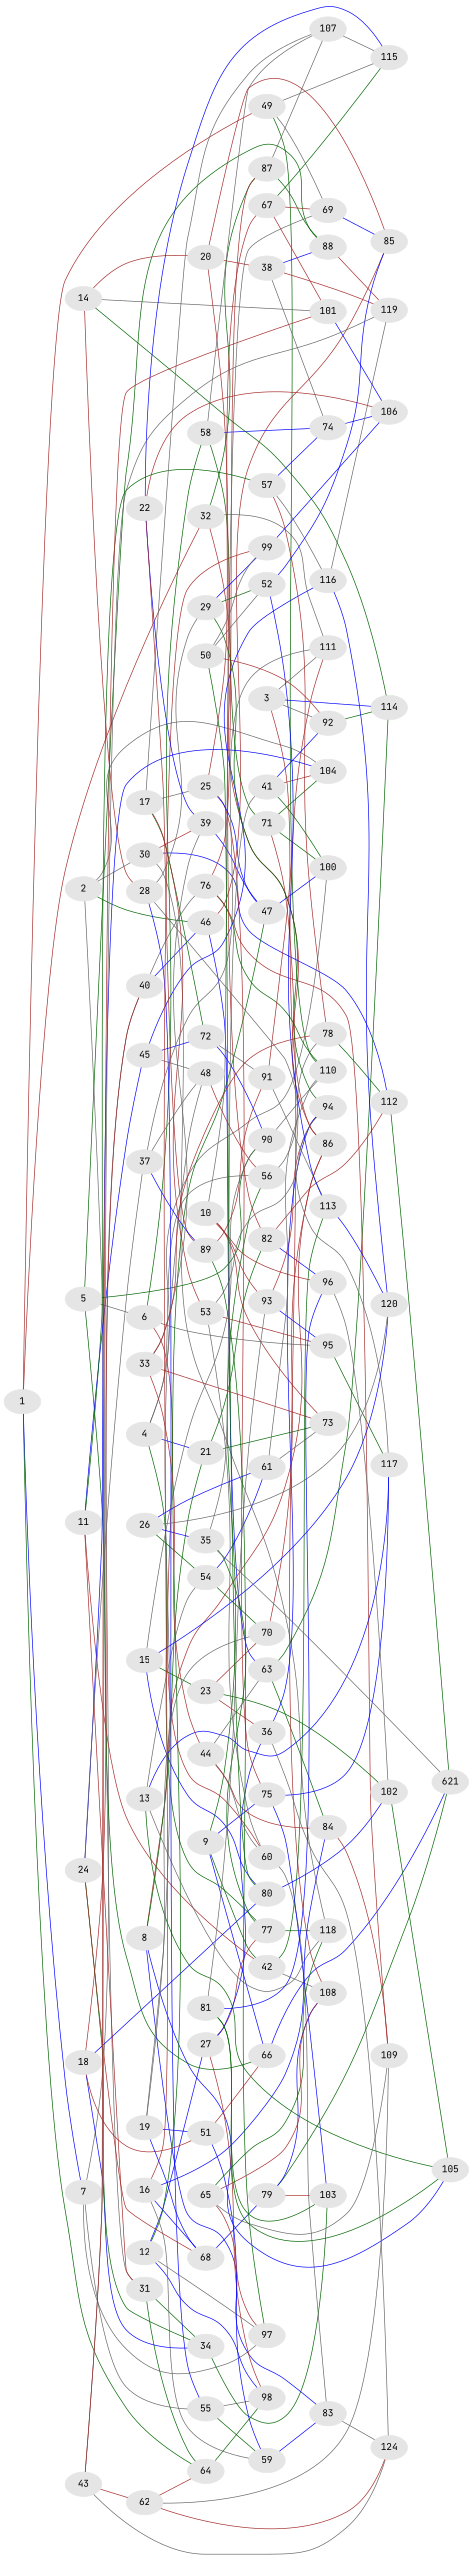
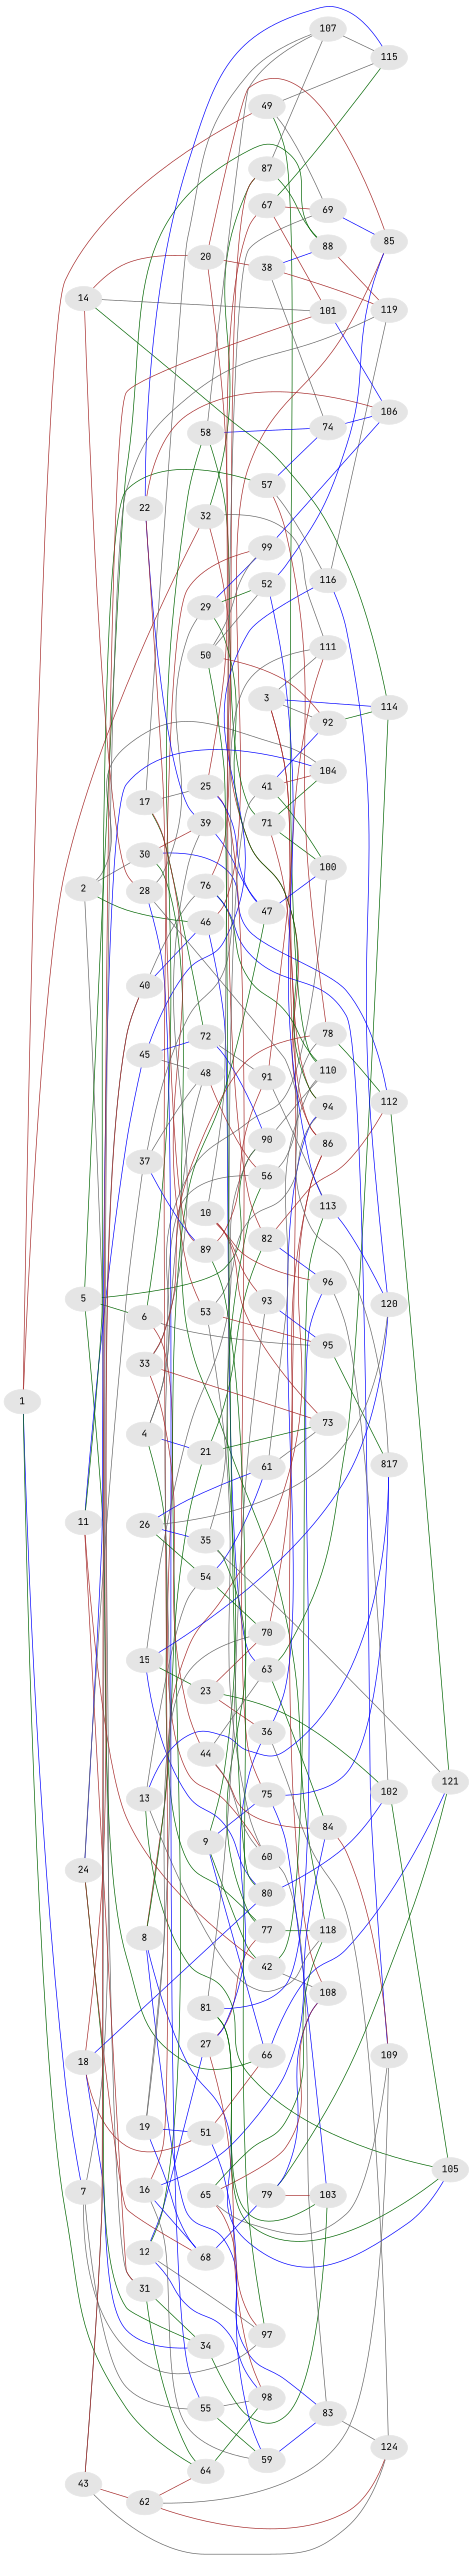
edge "94" -- "93": now "94" -- "3"
edge "5" -- "6": color gray40 -> darkgreen
edge "76" -- "109": color brown -> blue
edge "30" -- "118": color gray40 -> darkgreen
node "117": label "117" -> "817"
node "621": label "621" -> "121"
